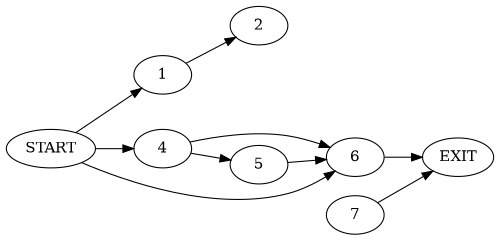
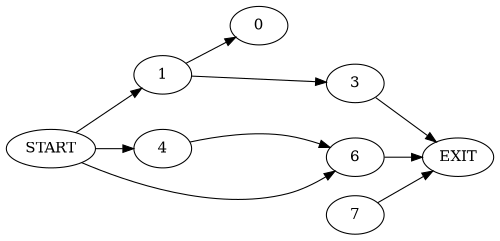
node "2": label "2" -> "0"
node "3": added
node "5": removed
